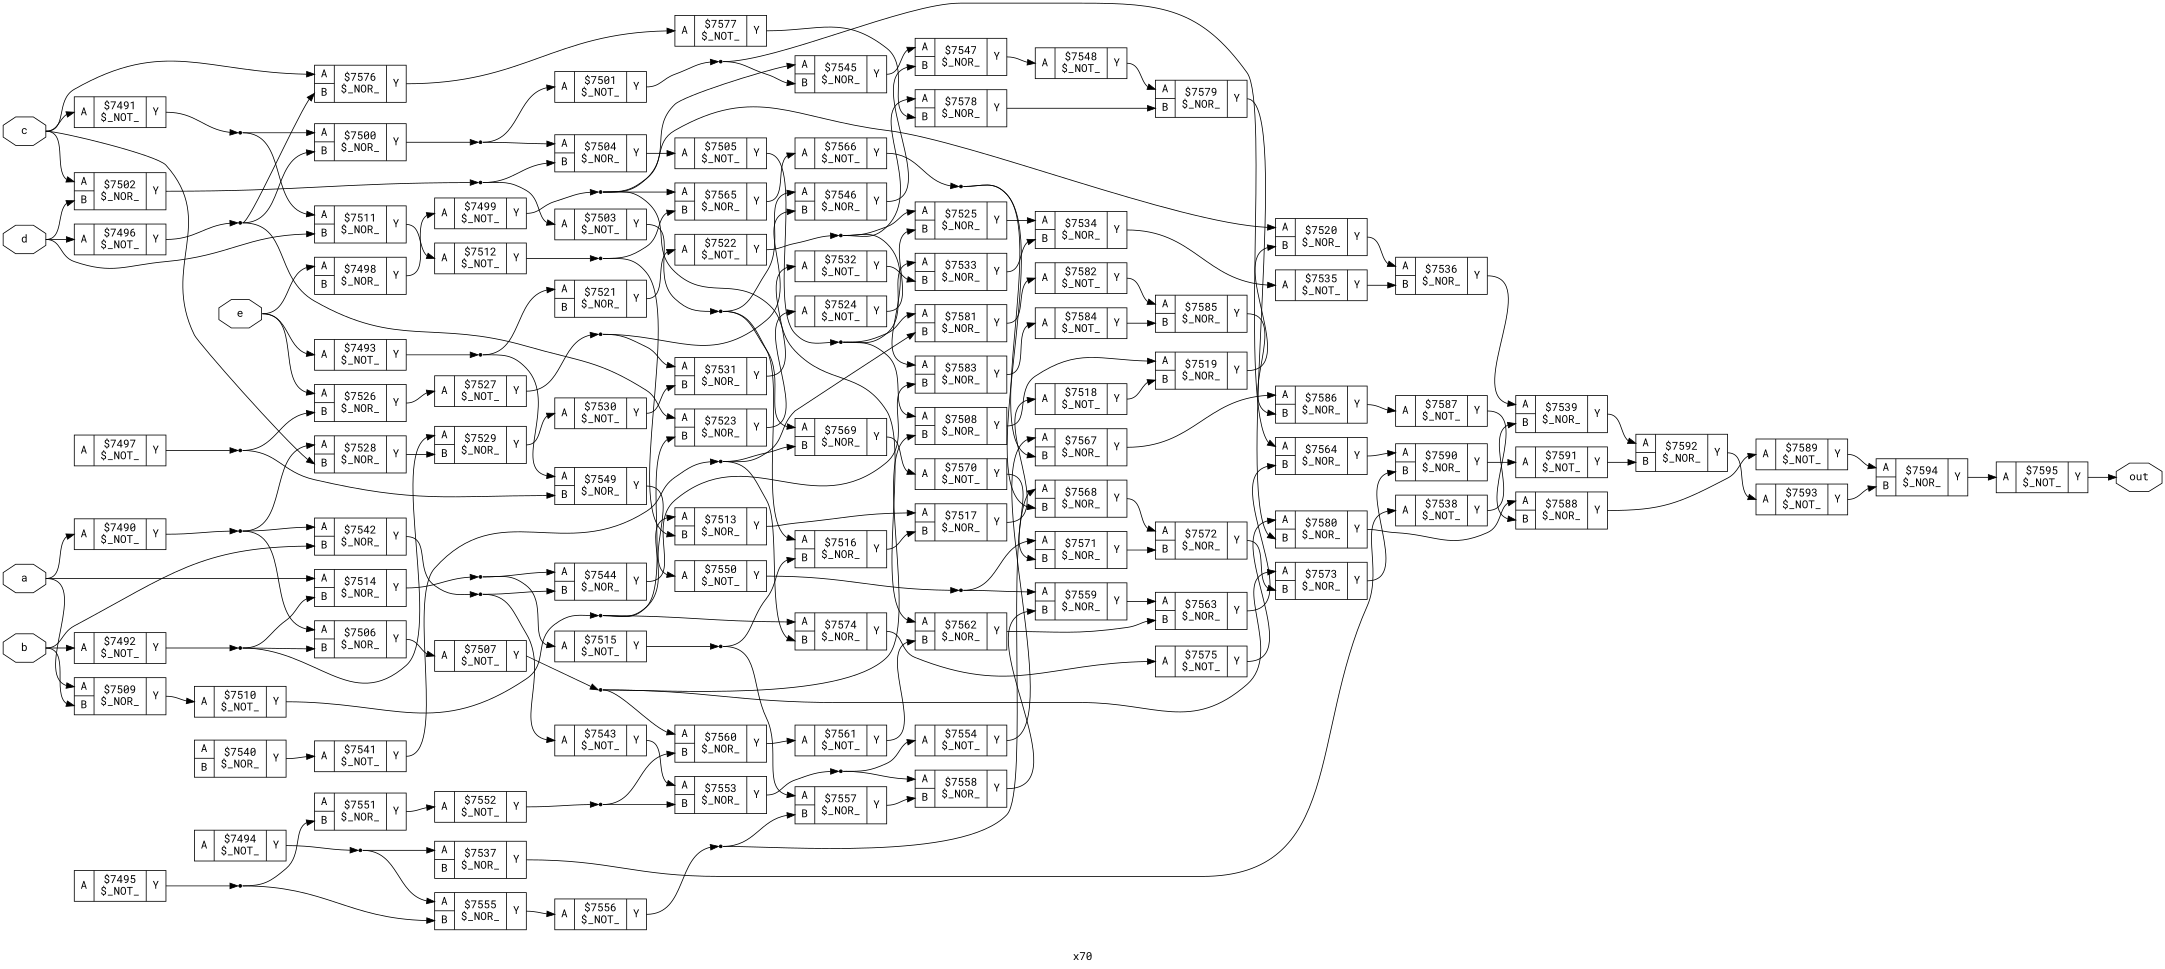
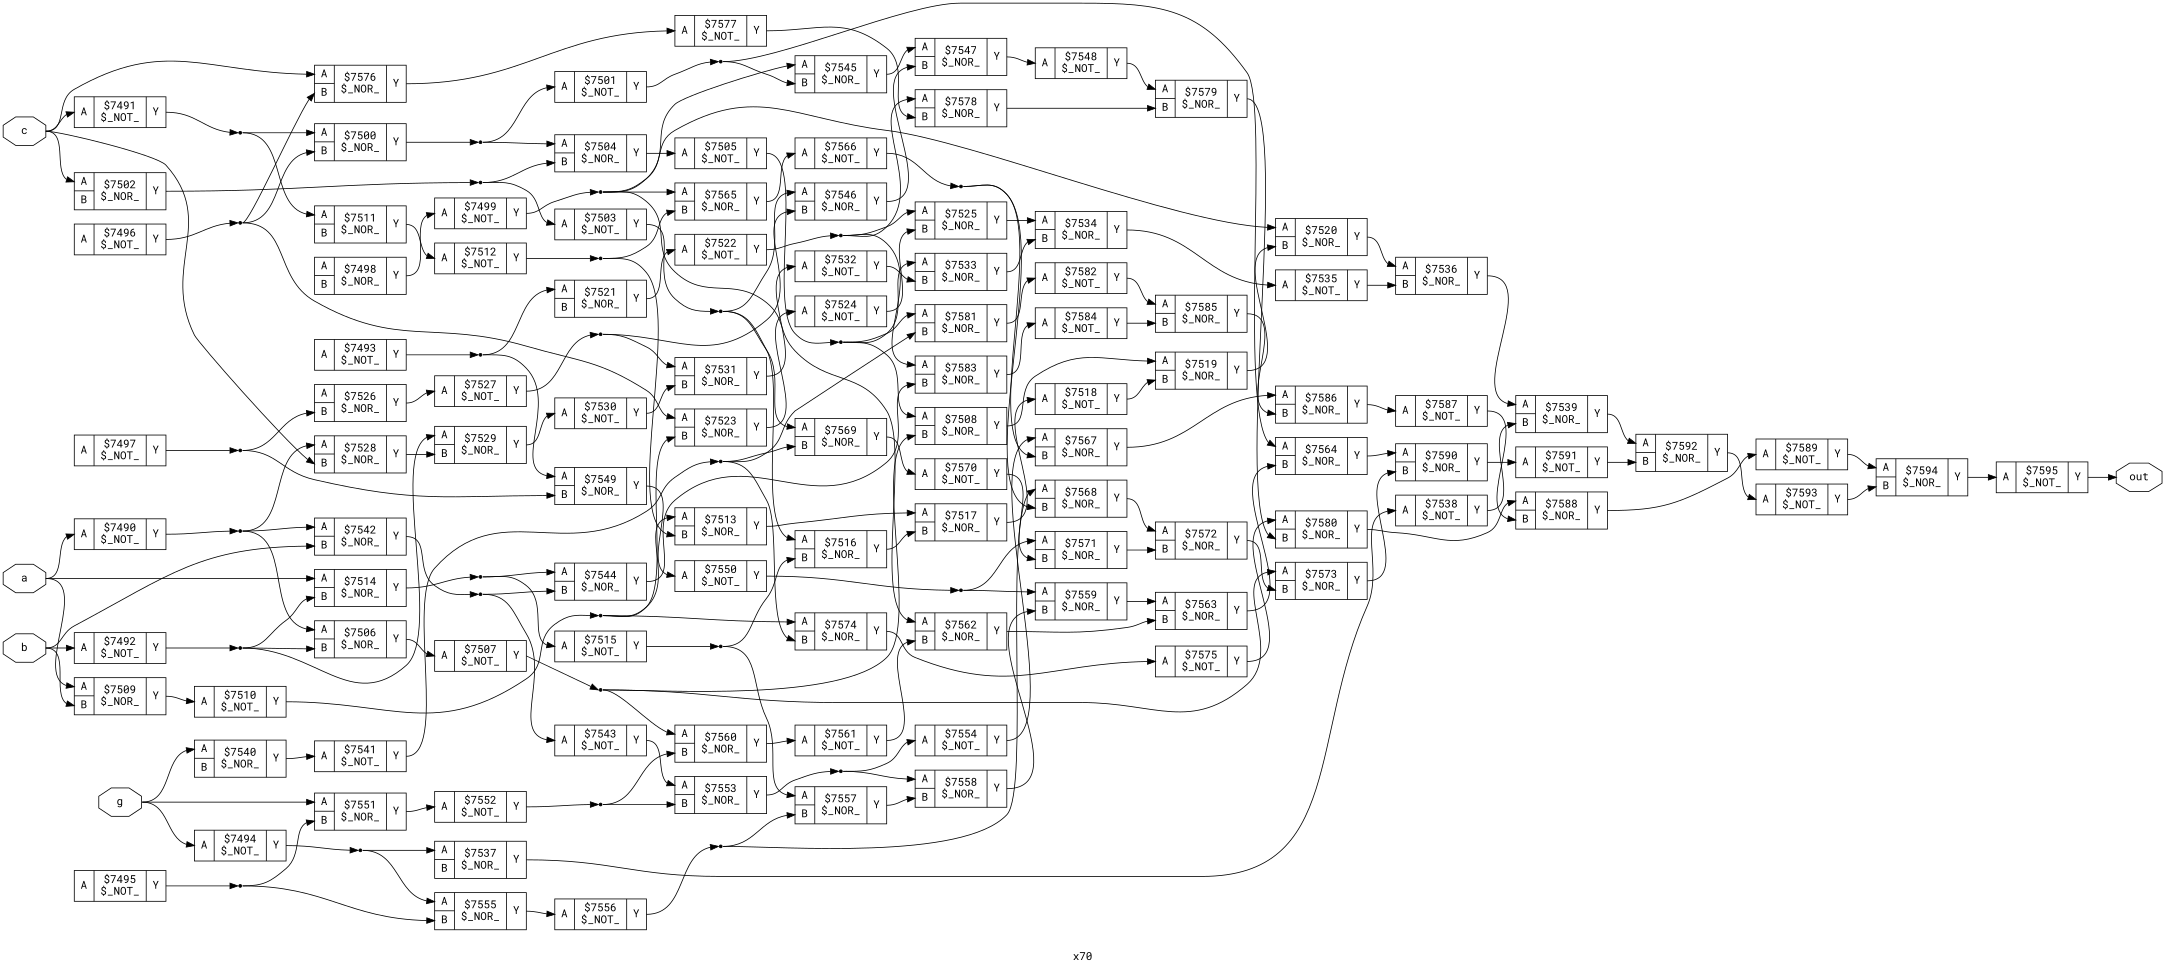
node "d": removed
node "e": removed
node "g": added
